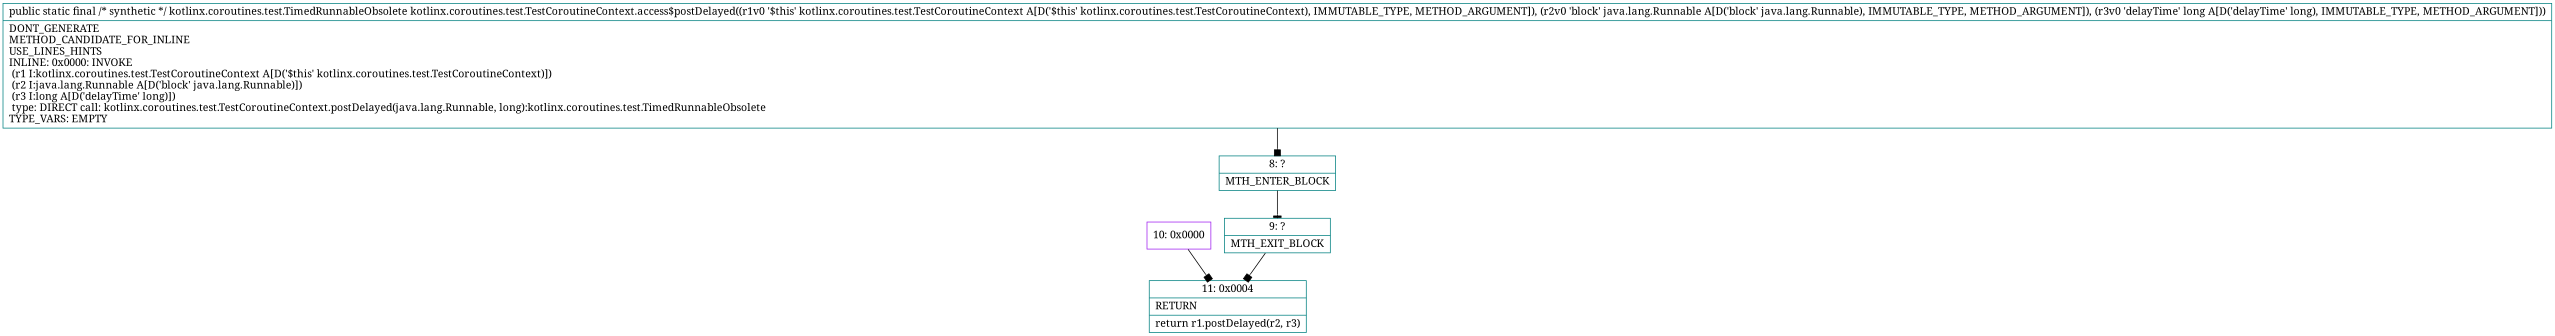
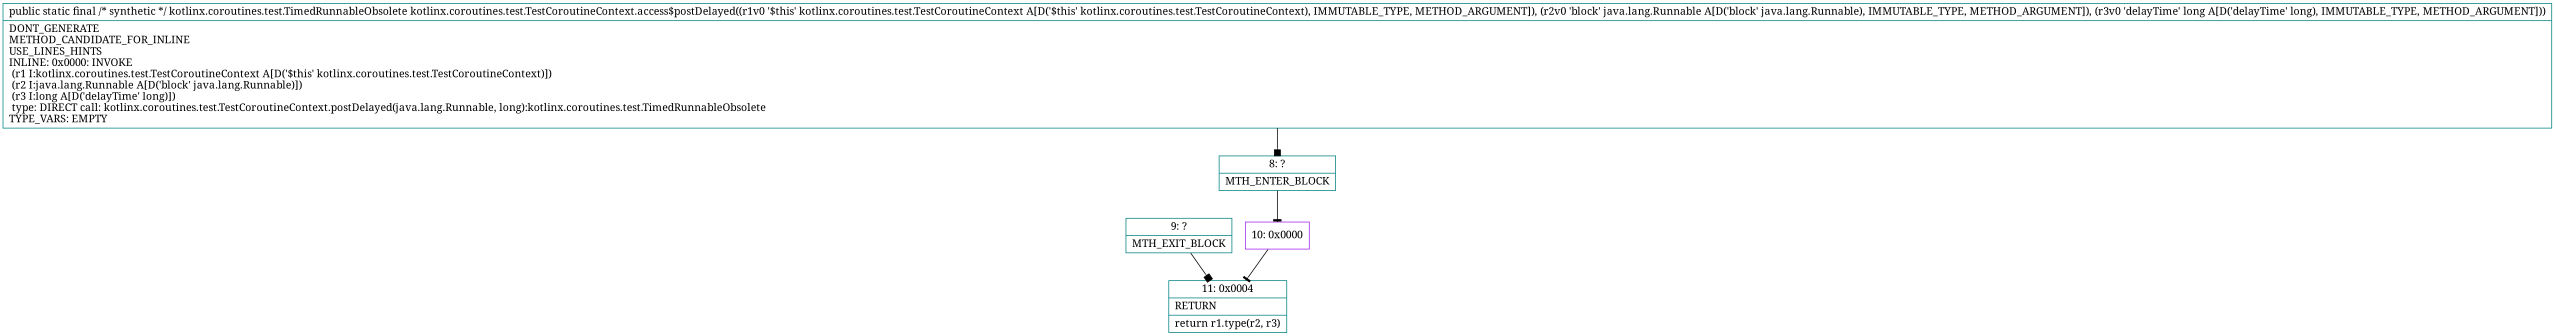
edge "8: ?" -> "9: ?": now "8: ?" -> "10: 0x0000"
edge "10: 0x0000" -> "11: 0x0004": arrowhead box -> tee
node "11: 0x0004": text "return r1.postDelayed(r2, r3)" -> "return r1.type(r2, r3)"
